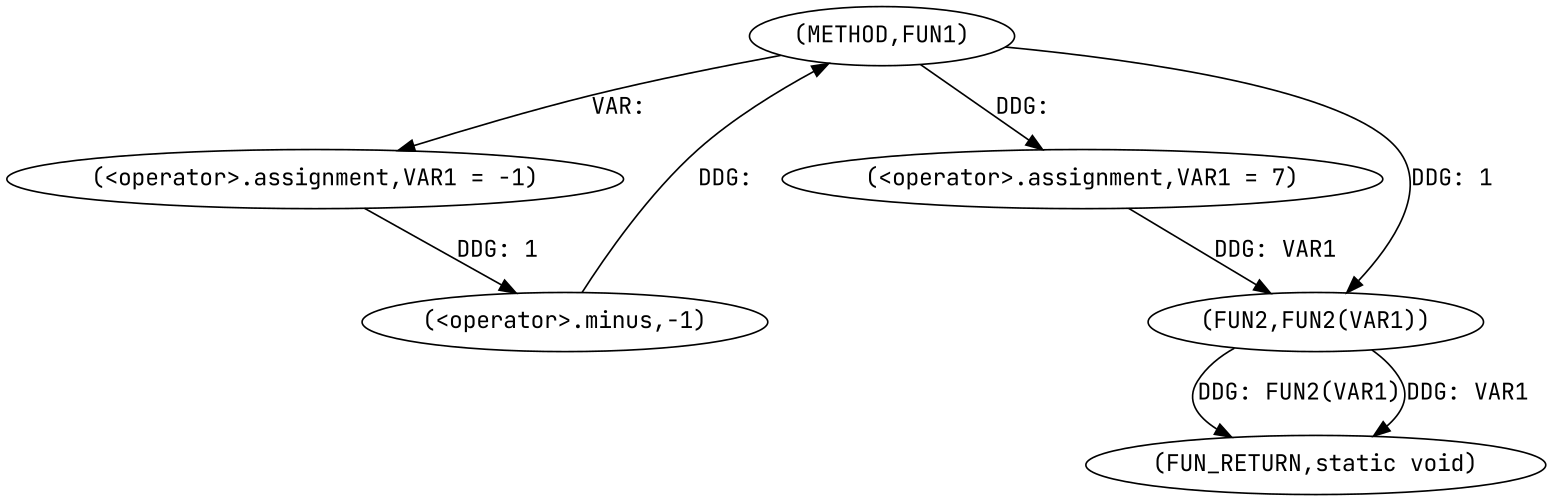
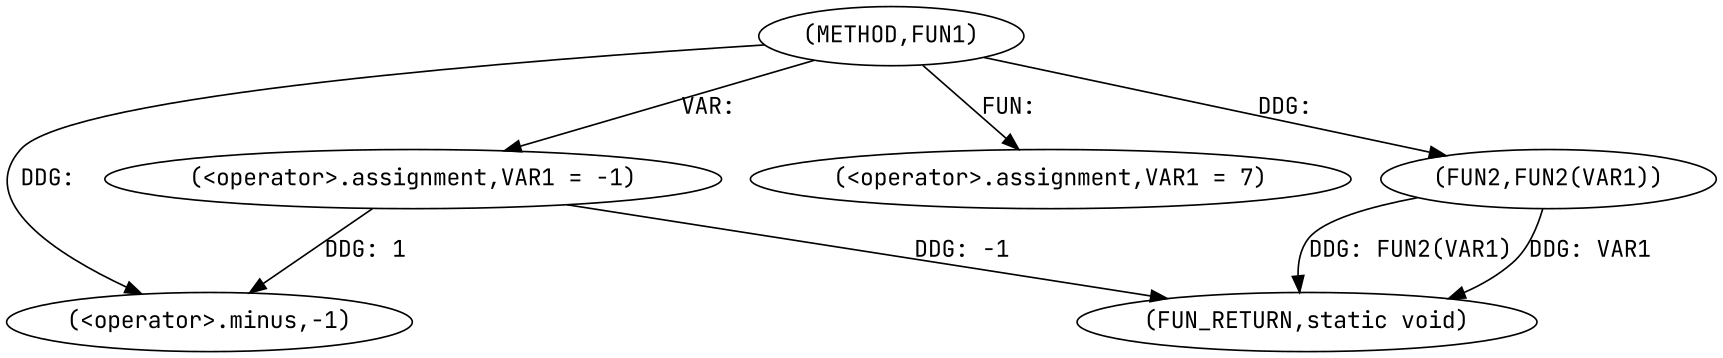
edge "(METHOD,FUN1)" -> "(<operator>.assignment,VAR1 = 7)": label "DDG: " -> "FUN: "
edge "(<operator>.minus,-1)" -> "(METHOD,FUN1)": reversed
edge "(METHOD,FUN1)" -> "(FUN2,FUN2(VAR1))": label "DDG: 1" -> "DDG: "
edge "(<operator>.assignment,VAR1 = 7)" -> "(FUN2,FUN2(VAR1))": removed, label "DDG: VAR1"
edge "(<operator>.assignment,VAR1 = -1)" -> "(FUN_RETURN,static void)": added, label "DDG: -1"
